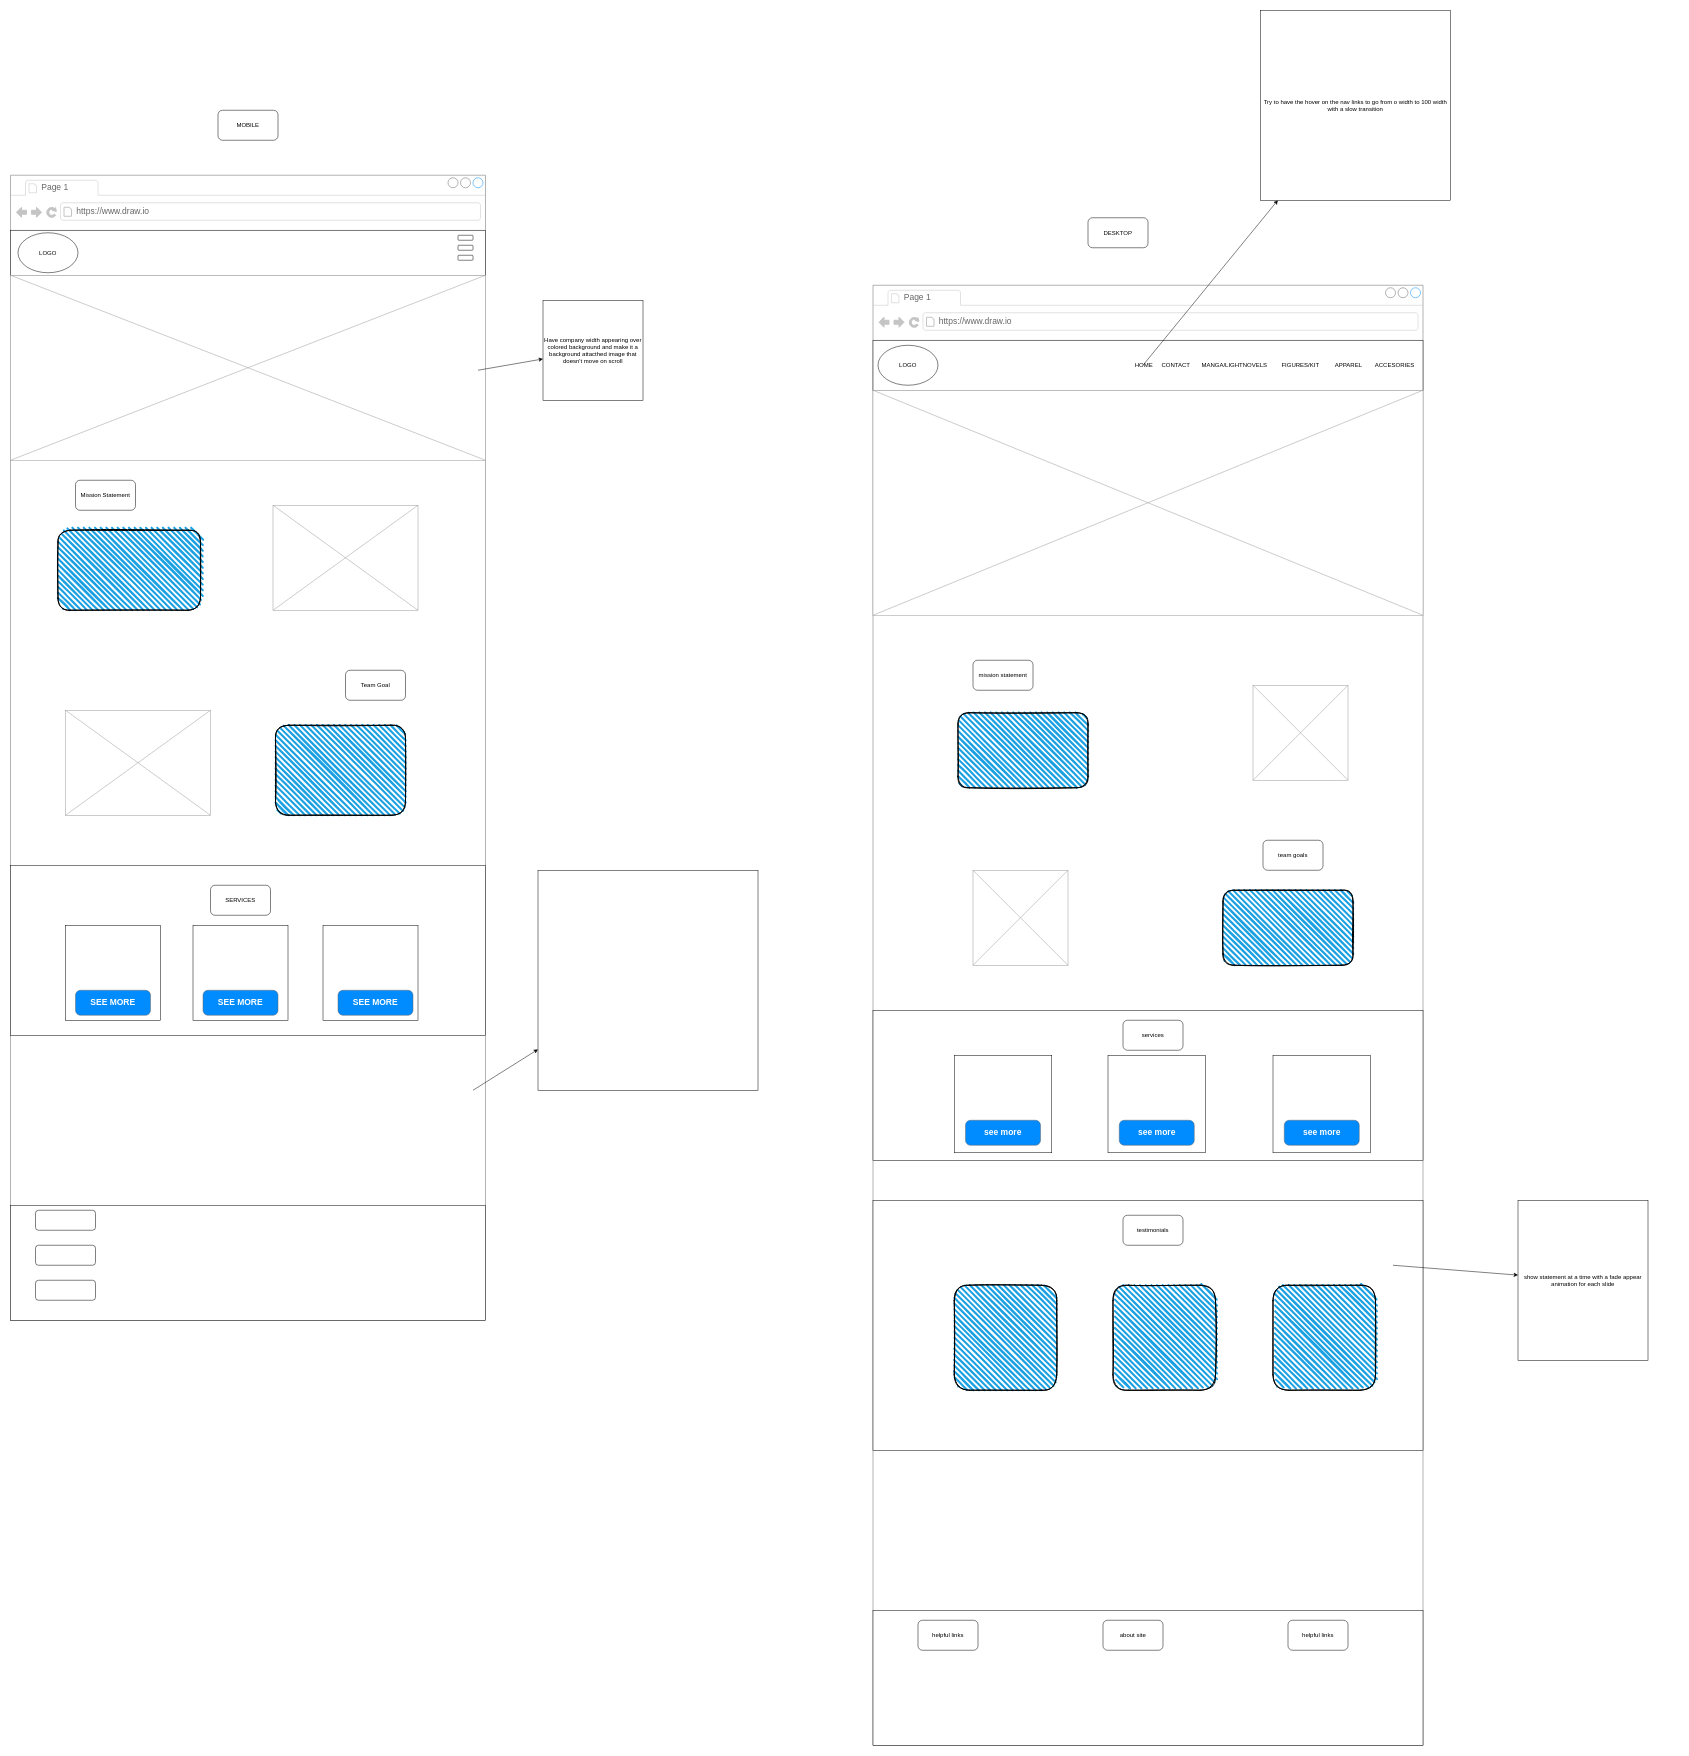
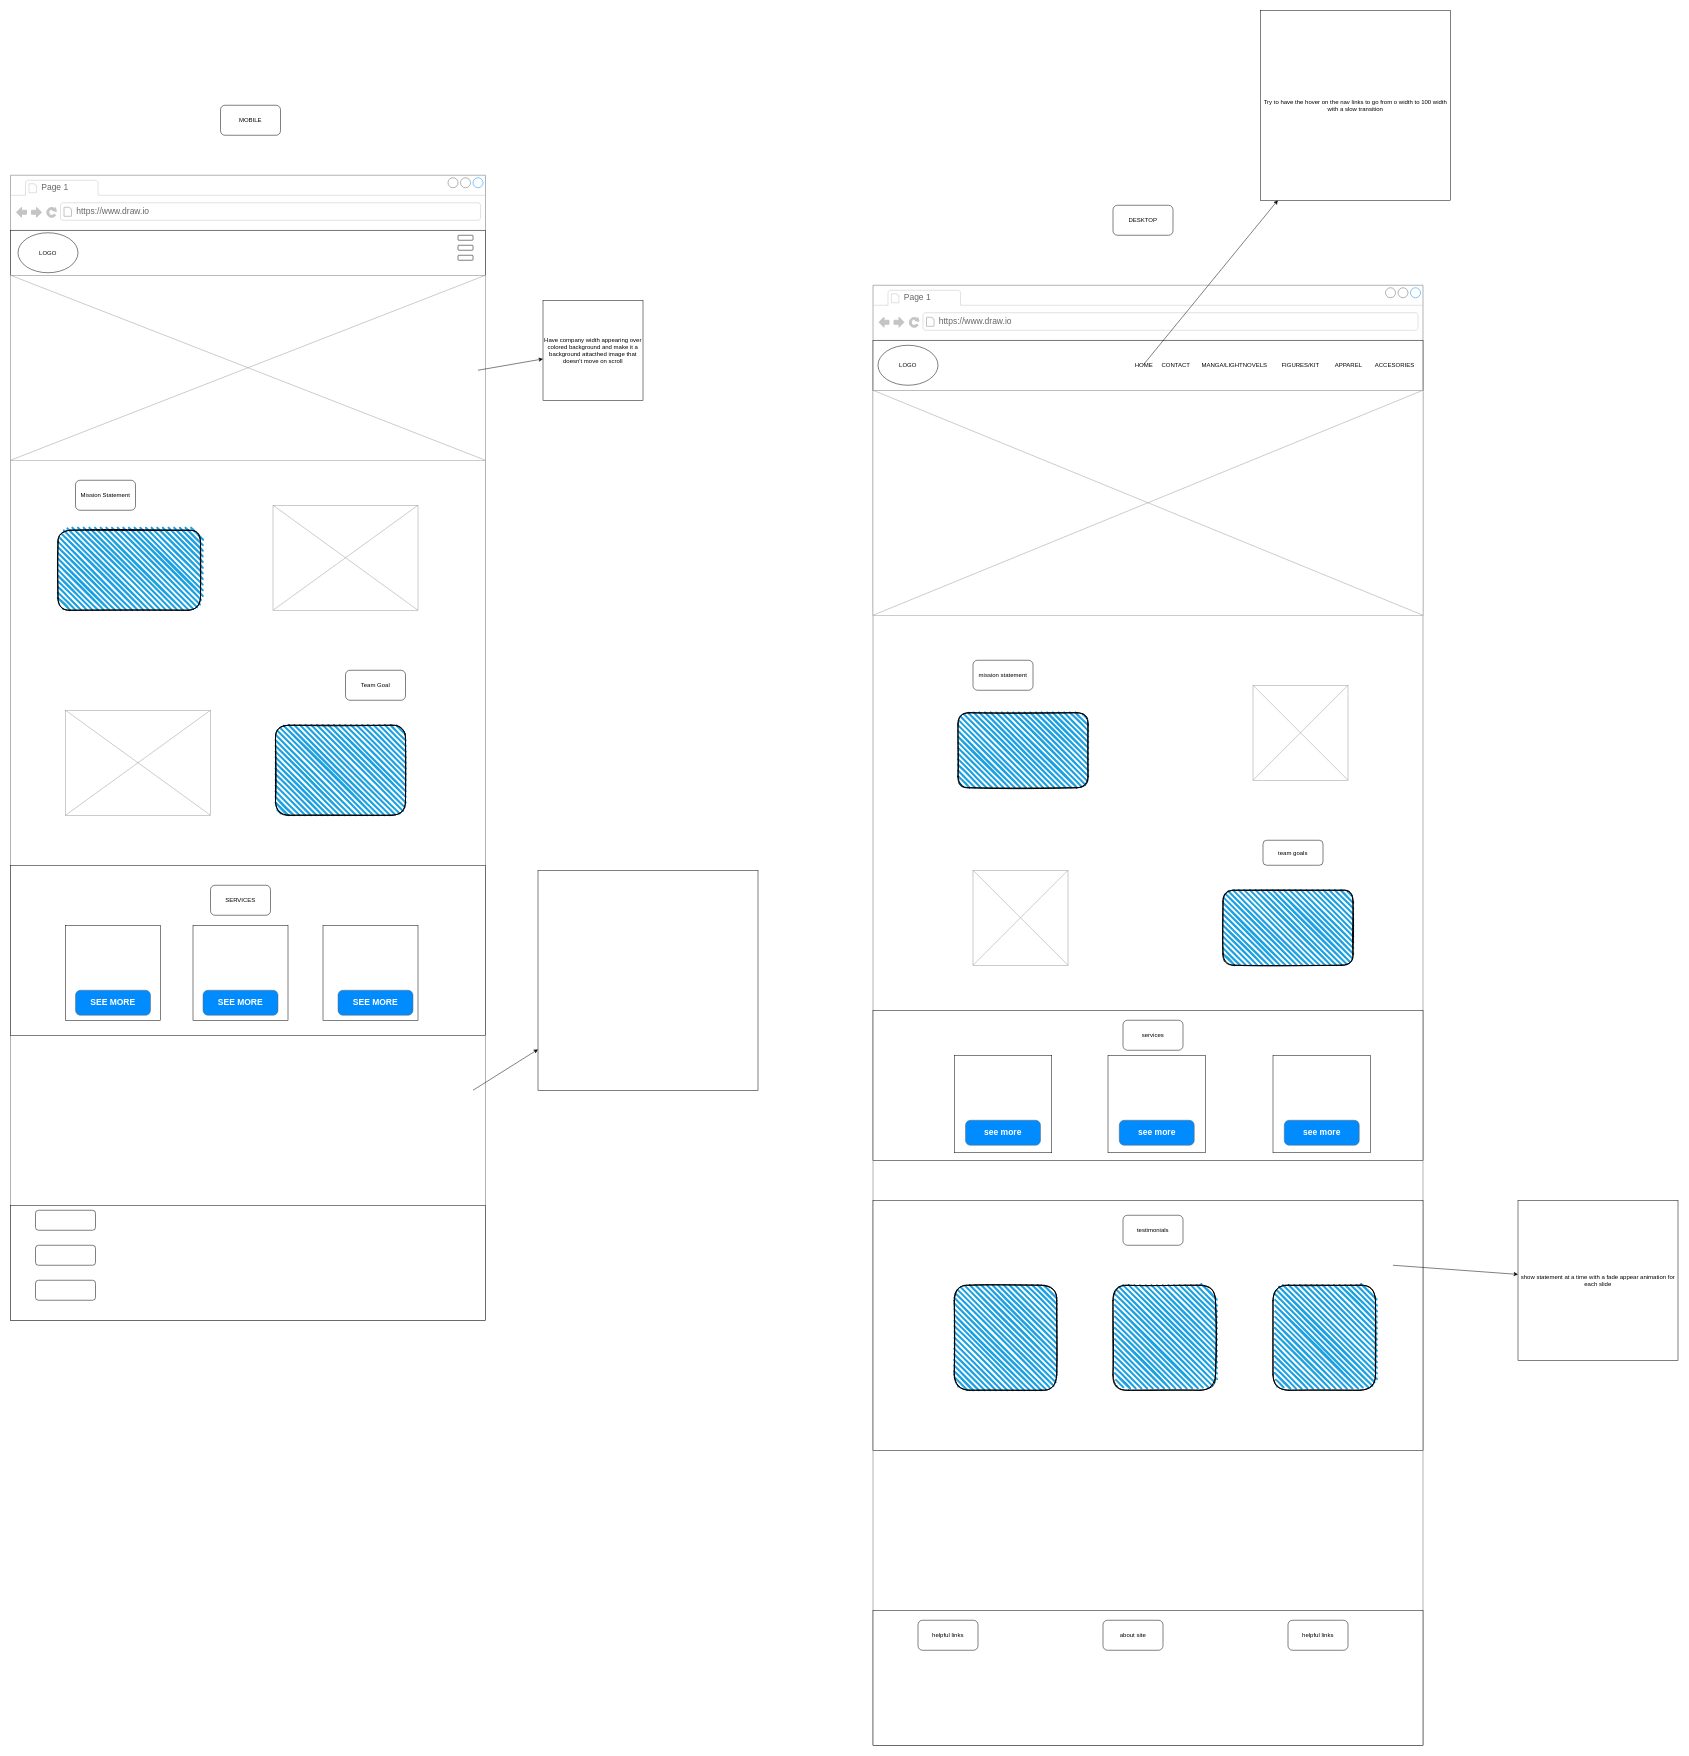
node "MOBILE": moved (248, 125) -> (250, 120)
node "DESKTOP": moved (1118, 233) -> (1143, 220)
node "team goals": size 60x30 -> 60x25
node "show statement at a time with a fade appear animation for each slide": size 130x160 -> 160x160
